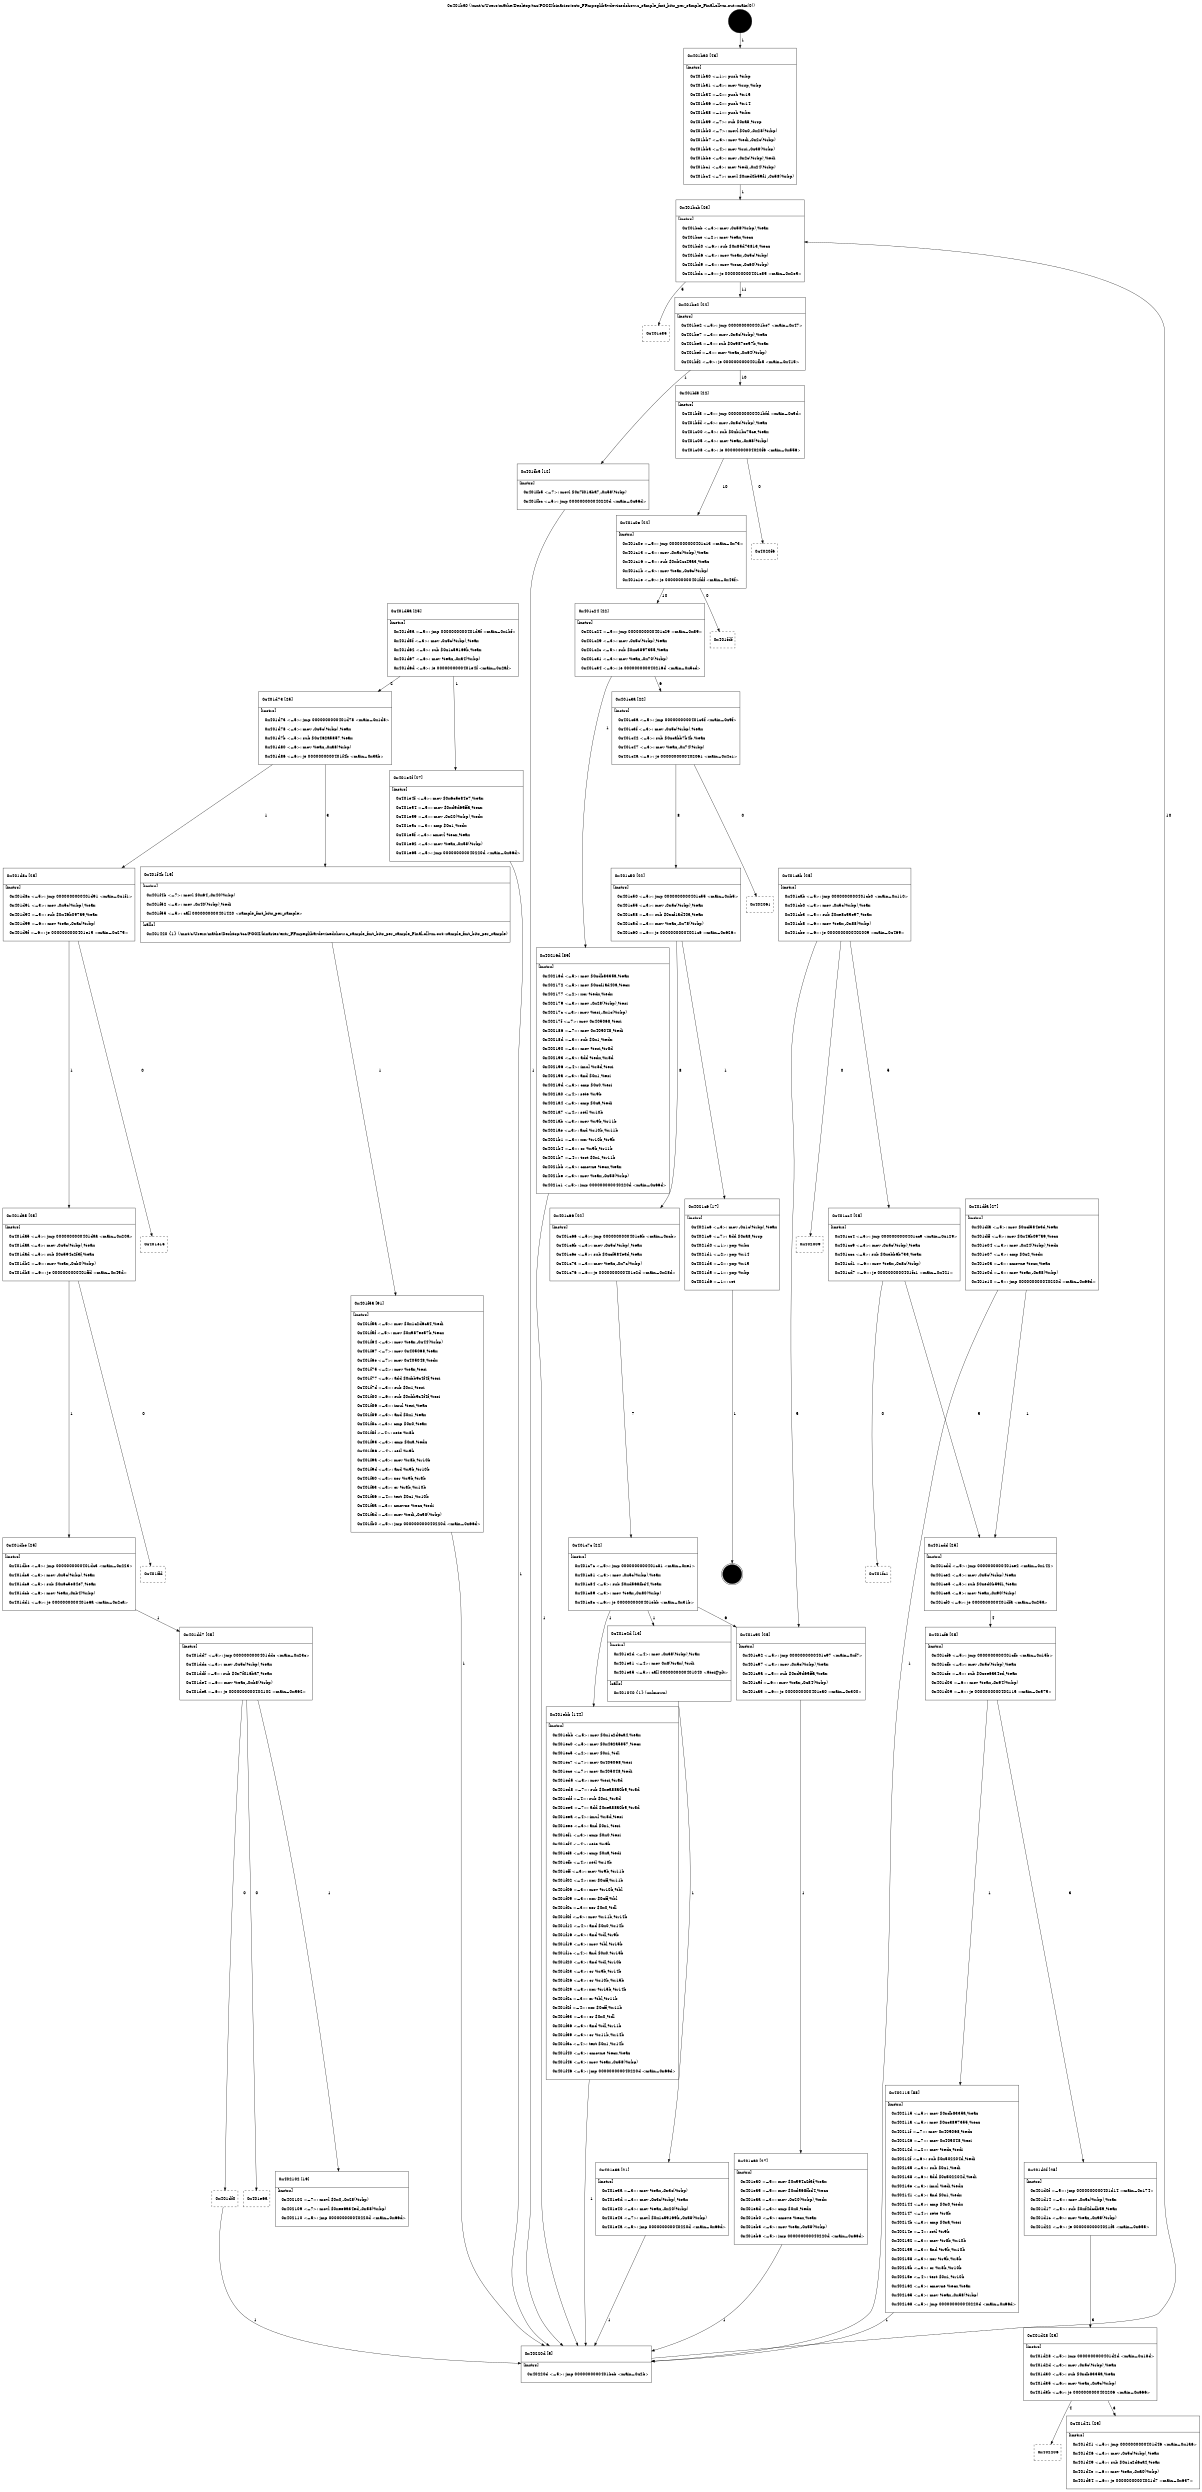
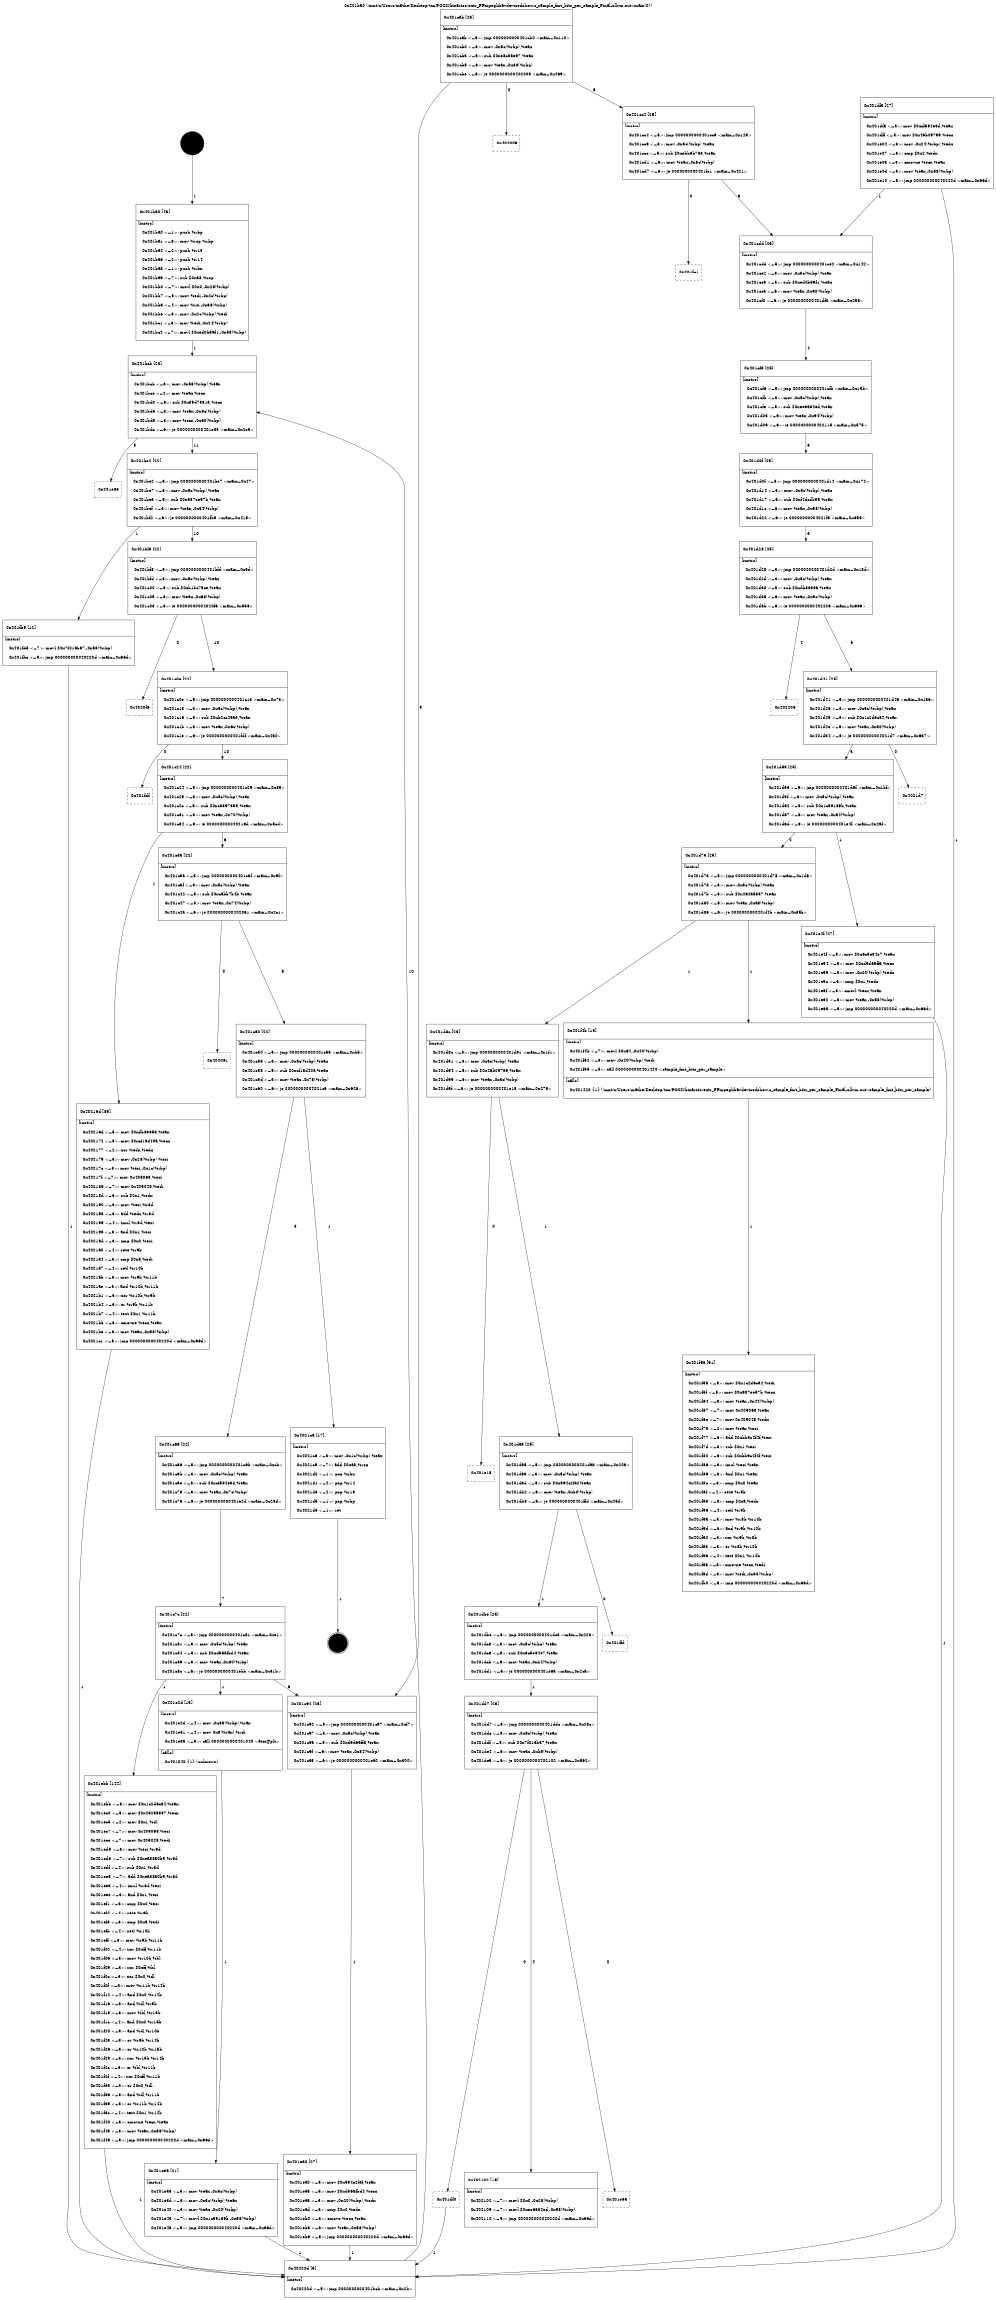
edge "0x401d41 [25]" -> "0x401d5a [25]": added, label "3"
node "0x4021d7": added
edge "0x401d73 [25]" -> "0x401f4b [15]": label " 3" -> " 1"
edge "0x401dd7 [25]" -> "0x402102 [19]": label " 1" -> " 4"
edge "0x401f5a [91]" -> "0x40220d [5]": removed, label "1"
node "0x402115 [88]": removed
